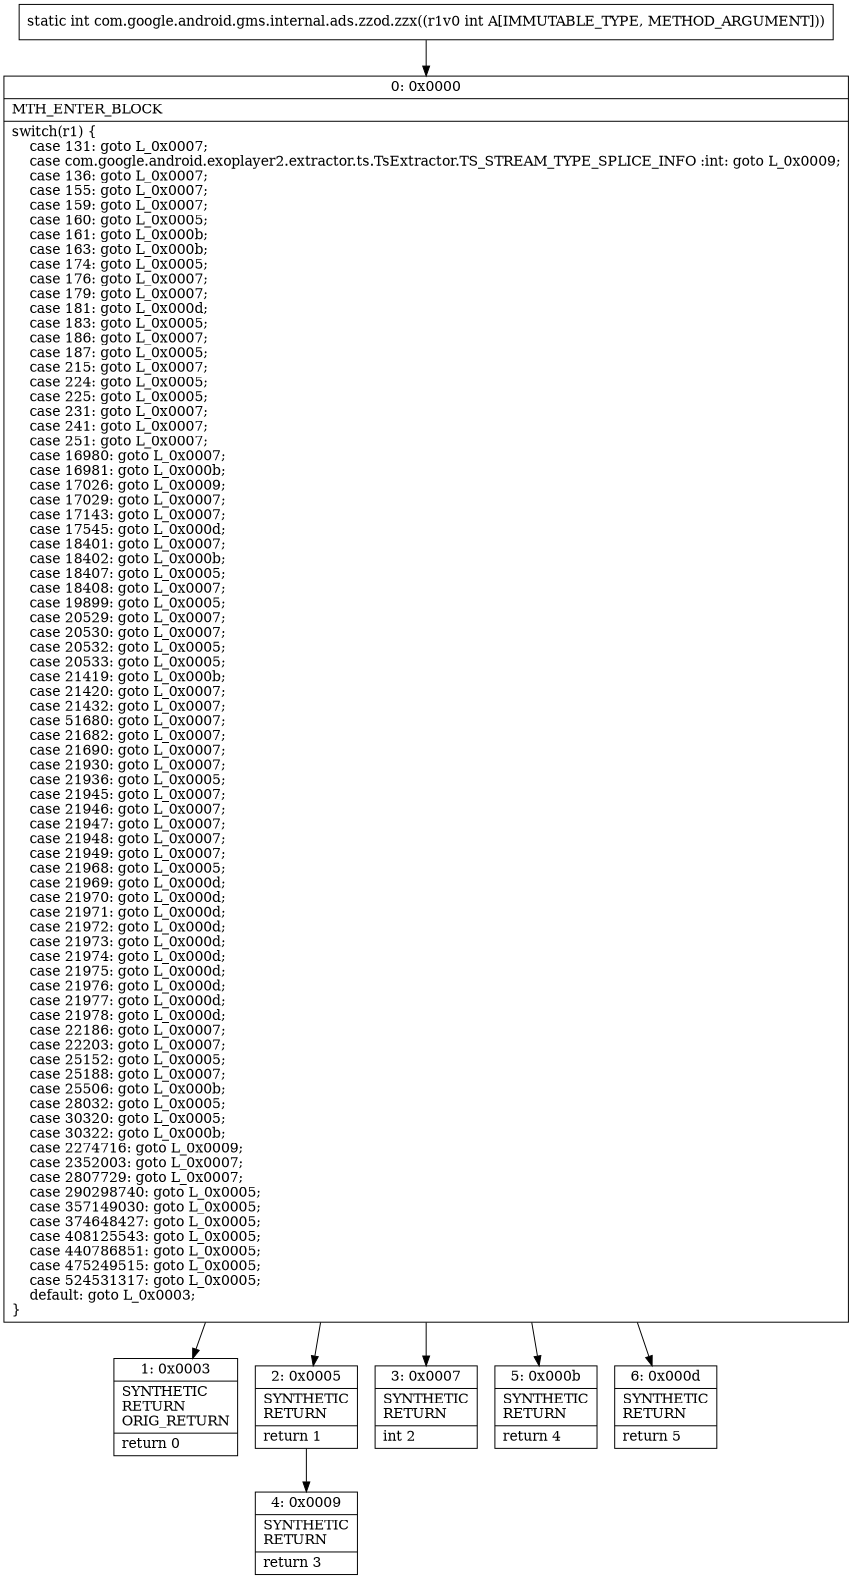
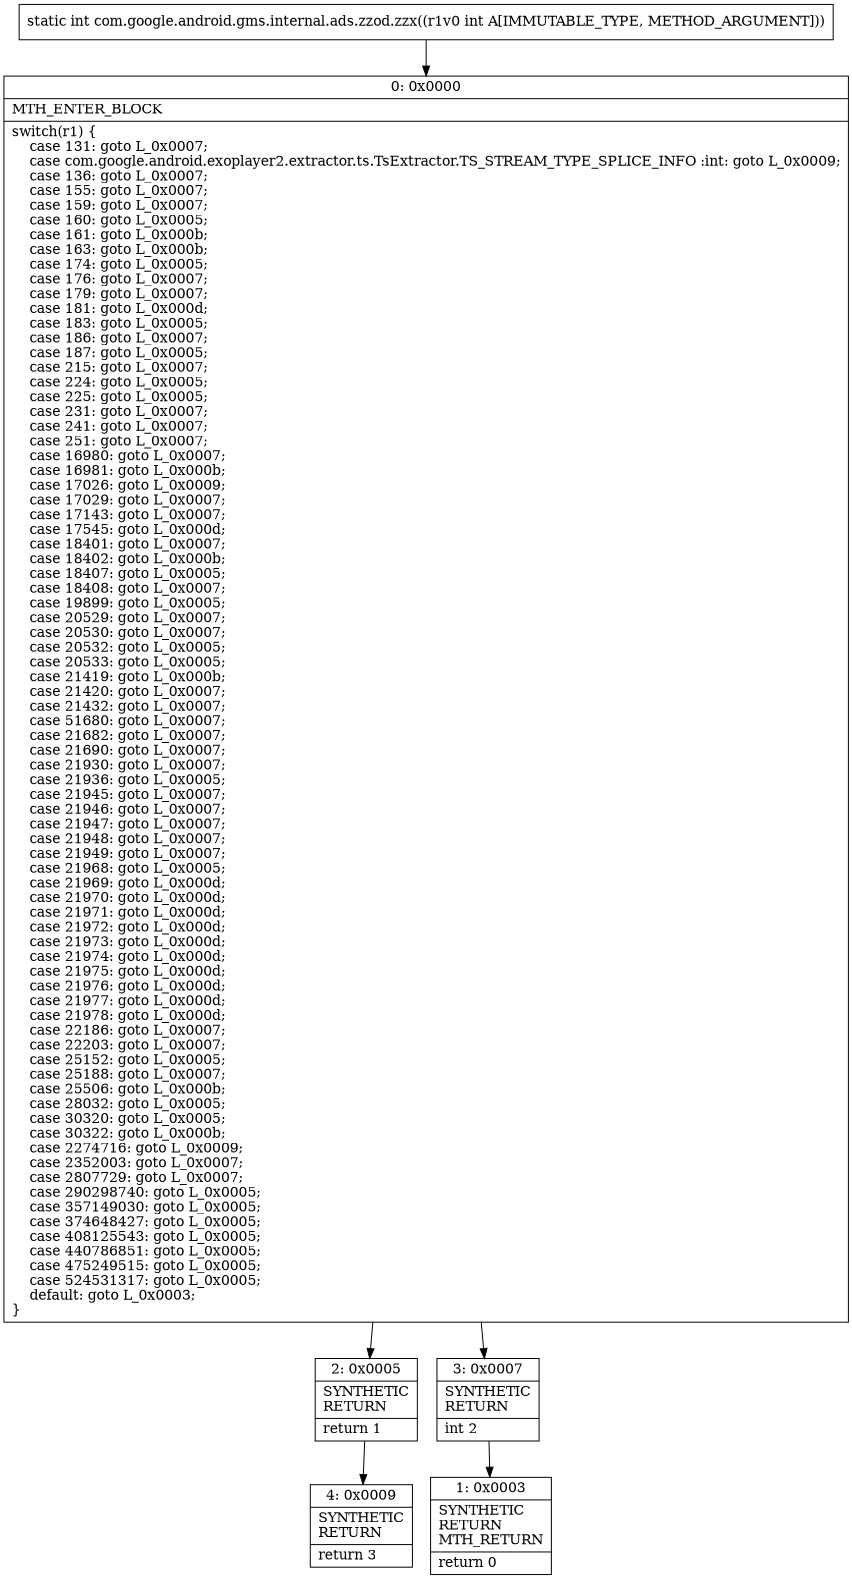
edge "0: 0x0000" -> "1: 0x0003": now "3: 0x0007" -> "1: 0x0003"
node "5: 0x000b": removed
node "6: 0x000d": removed
node "1: 0x0003": text "ORIG_RETURN" -> "MTH_RETURN"
